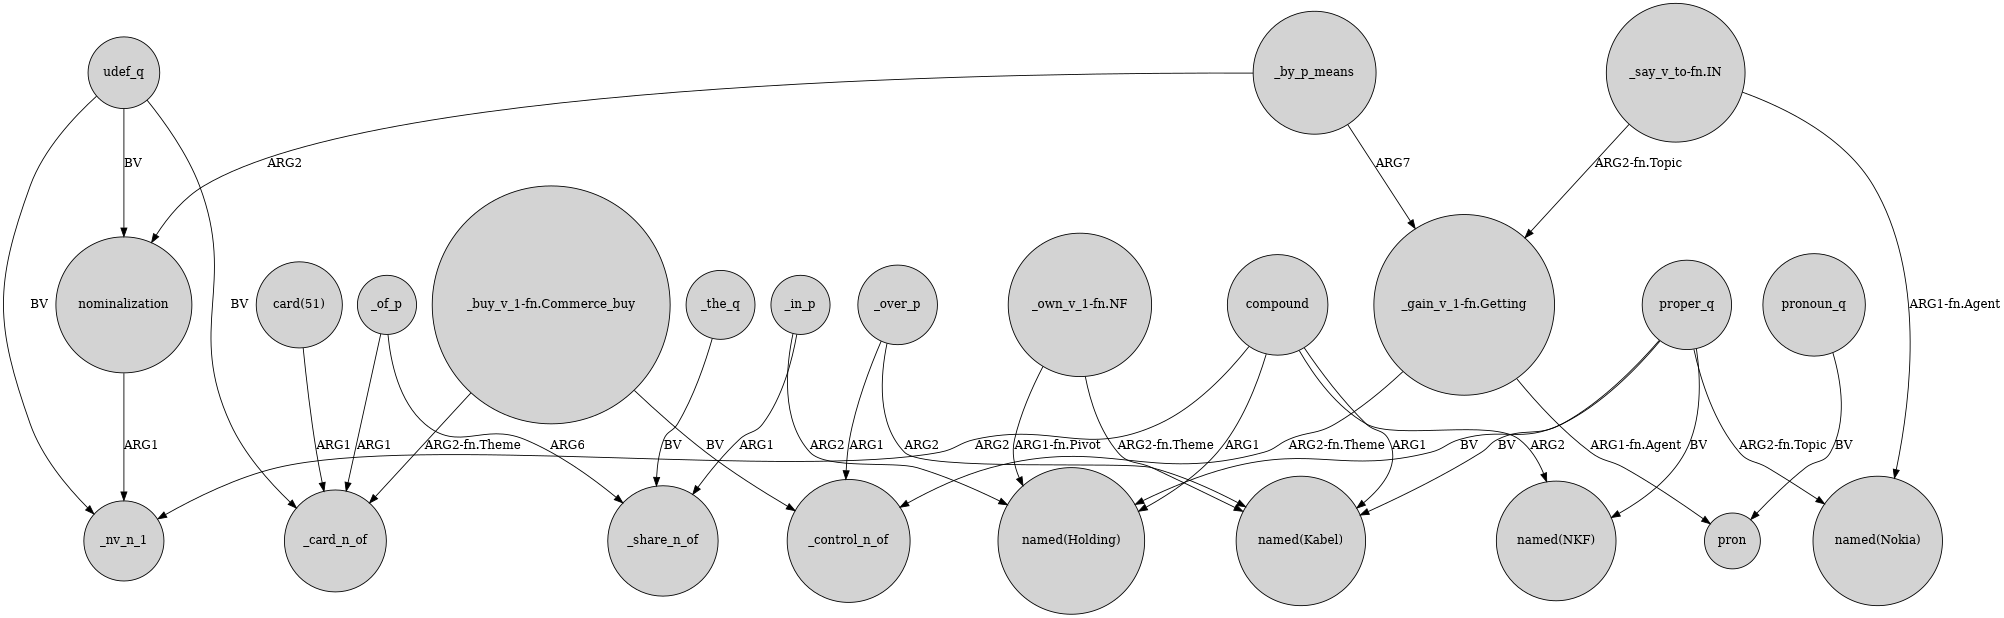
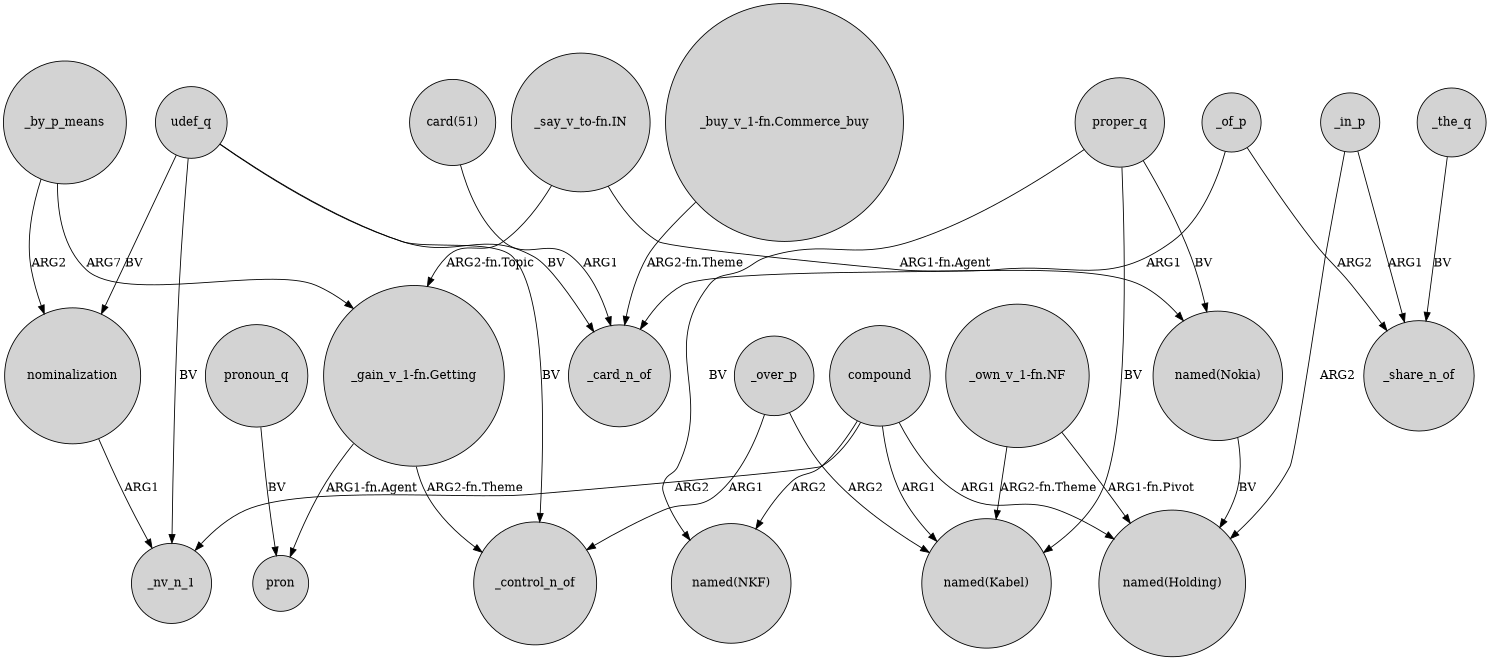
edge "_of_p" -> "_share_n_of": label "ARG6" -> "ARG2"
edge "proper_q" -> "named(Nokia)": label "ARG2-fn.Topic" -> "BV"
edge "_buy_v_1-fn.Commerce_buy" -> "_control_n_of": now "udef_q" -> "_control_n_of"
edge "proper_q" -> "named(Holding)": now "named(Nokia)" -> "named(Holding)"
